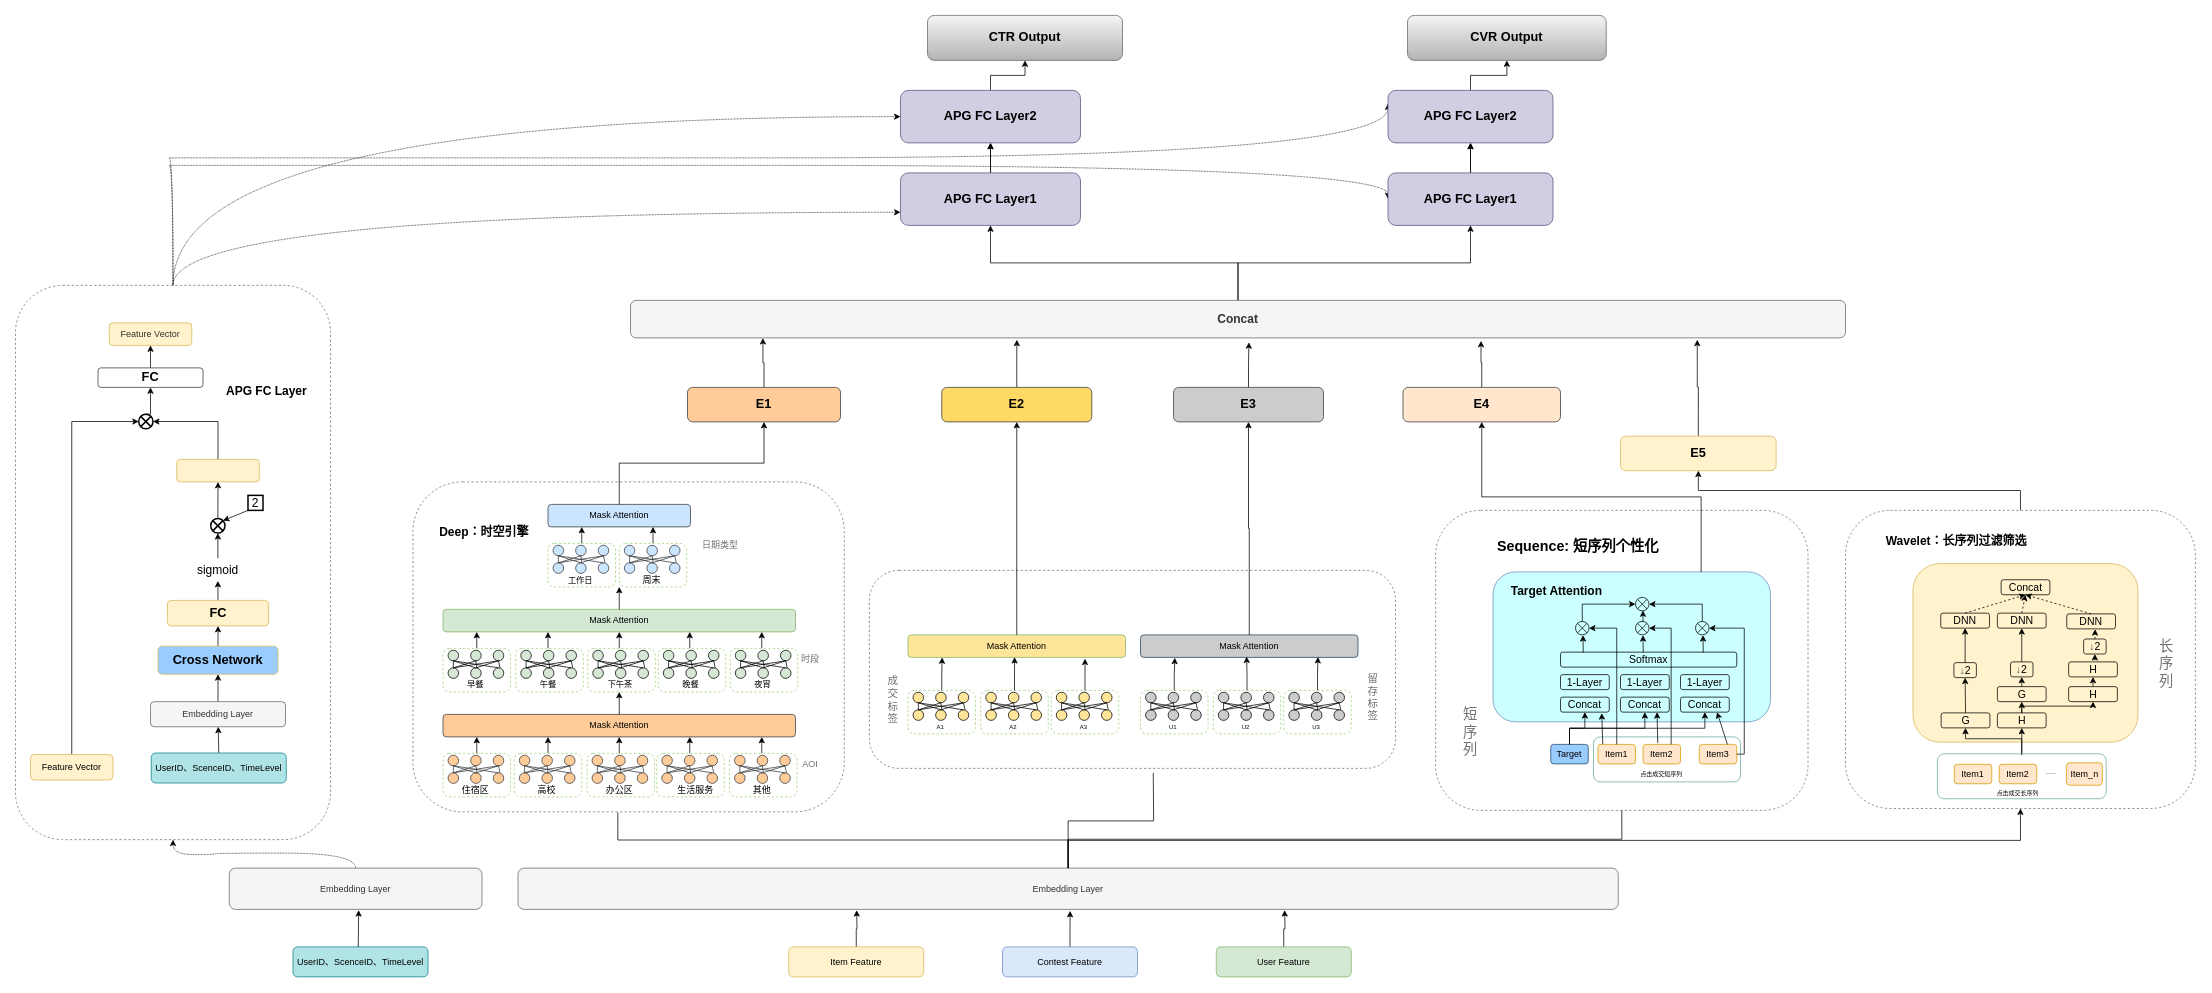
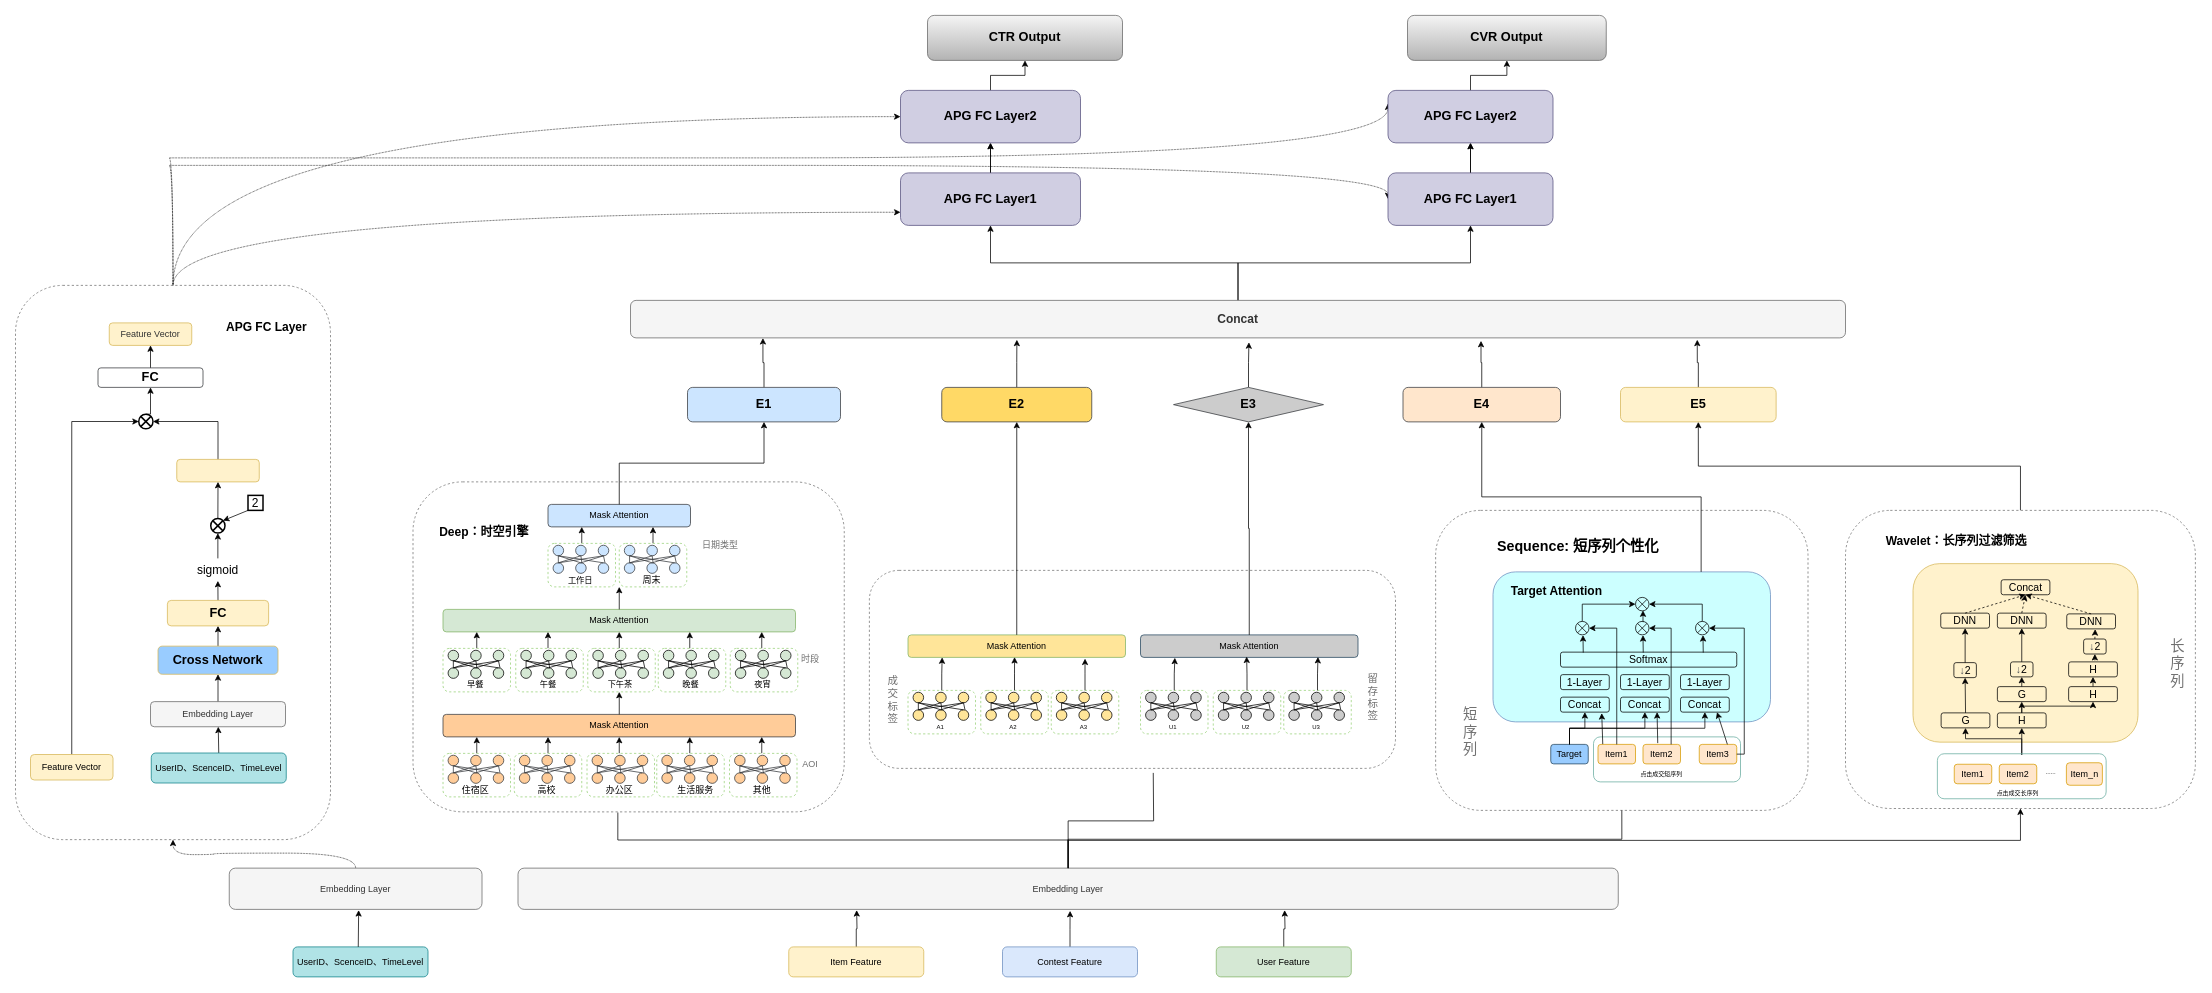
node "APG FC Layer": moved (267, 390) -> (267, 327)
node "E1": fillcolor #ffcc99 -> #cce5ff
node "E3": shape rounded rectangle -> diamond
node "E5": moved (1698, 453) -> (1698, 405)
node "长序列": moved (2166, 664) -> (2178, 664)
